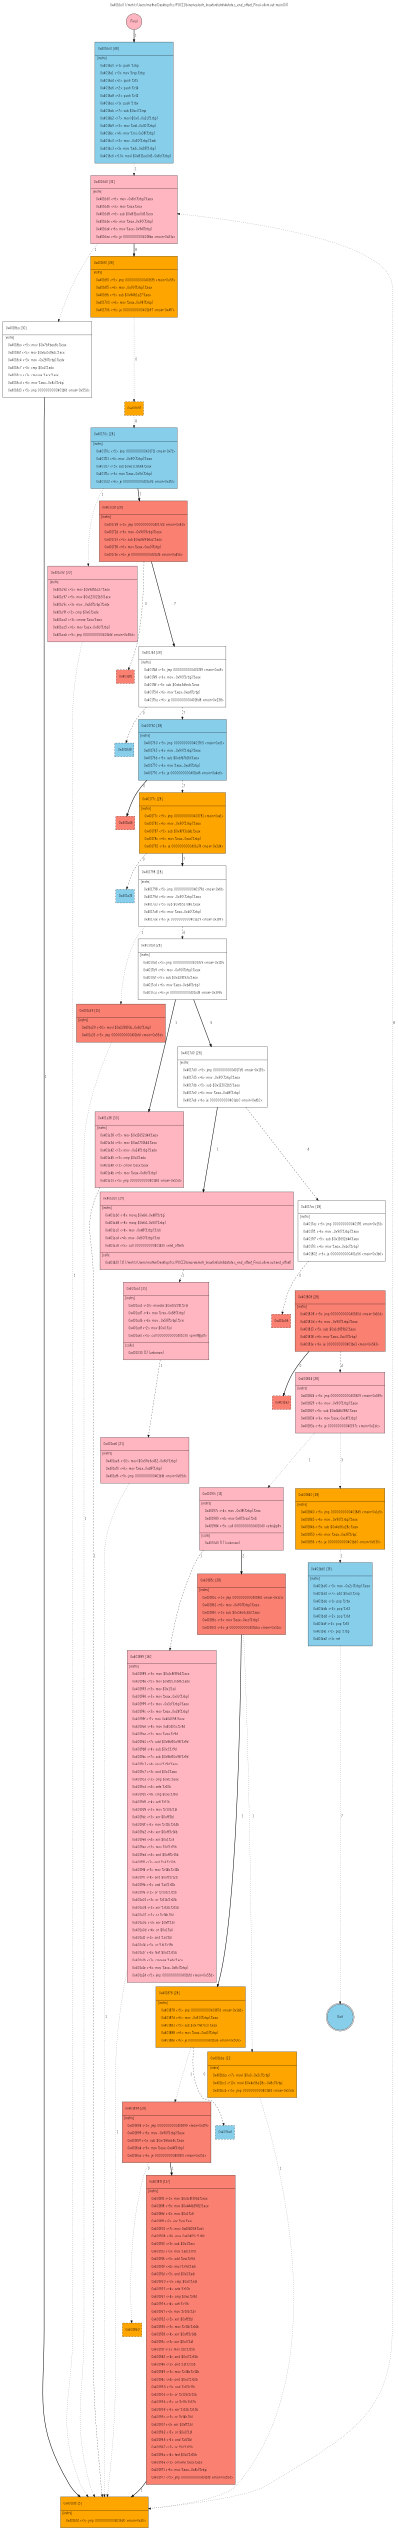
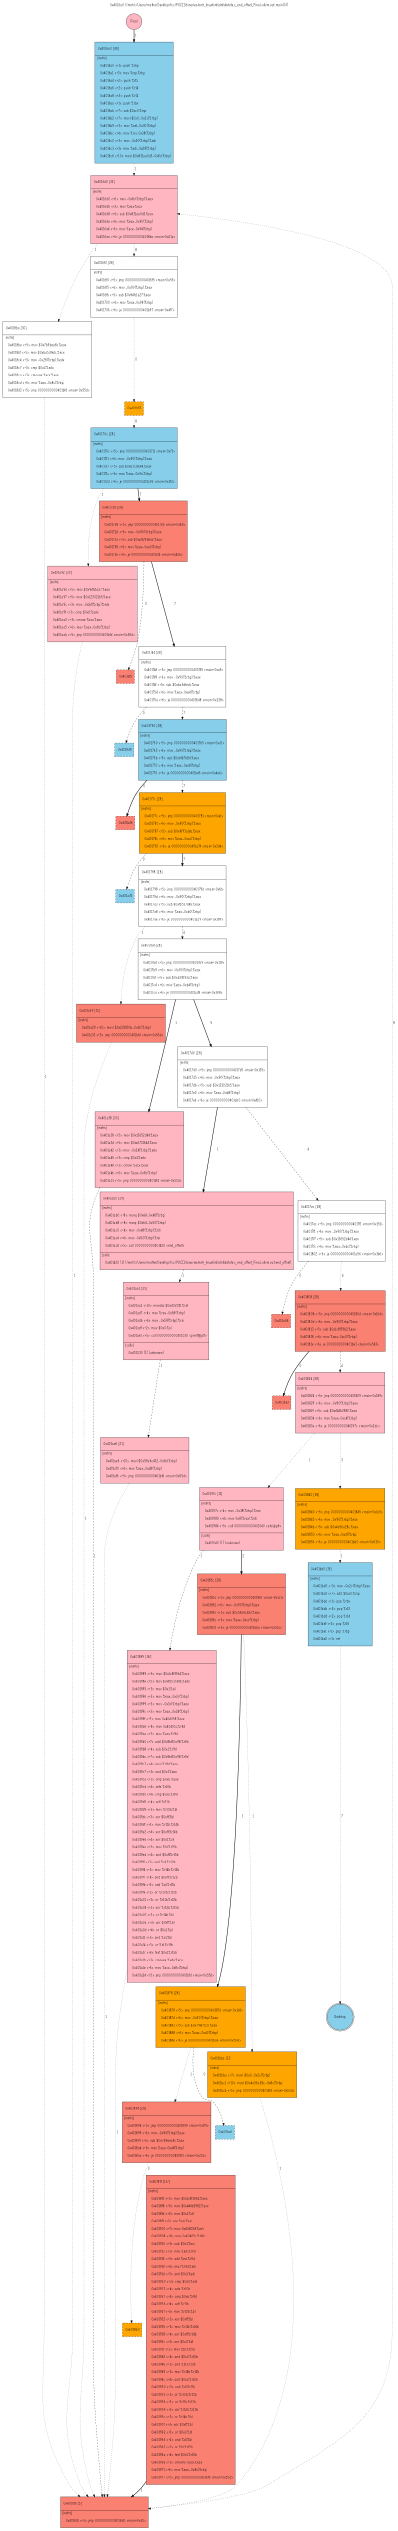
edge "0x4016d0 [32]" -> "0x4016f0 [28]": style bold -> dotted
node "0x4016f0 [28]": fillcolor orange -> white
edge "0x4017ec [28]" -> "0x401808 [28]": added, label "4"
edge "0x4018ba [30]" -> "0x401bfd [5]": style bold -> dotted
node "Exit": label "Exit" -> "Desktop"
edge "0x401894 [28]" -> "0x4018f3 [137]": removed, label "1"
node "0x401bfd [5]": fillcolor orange -> salmon
